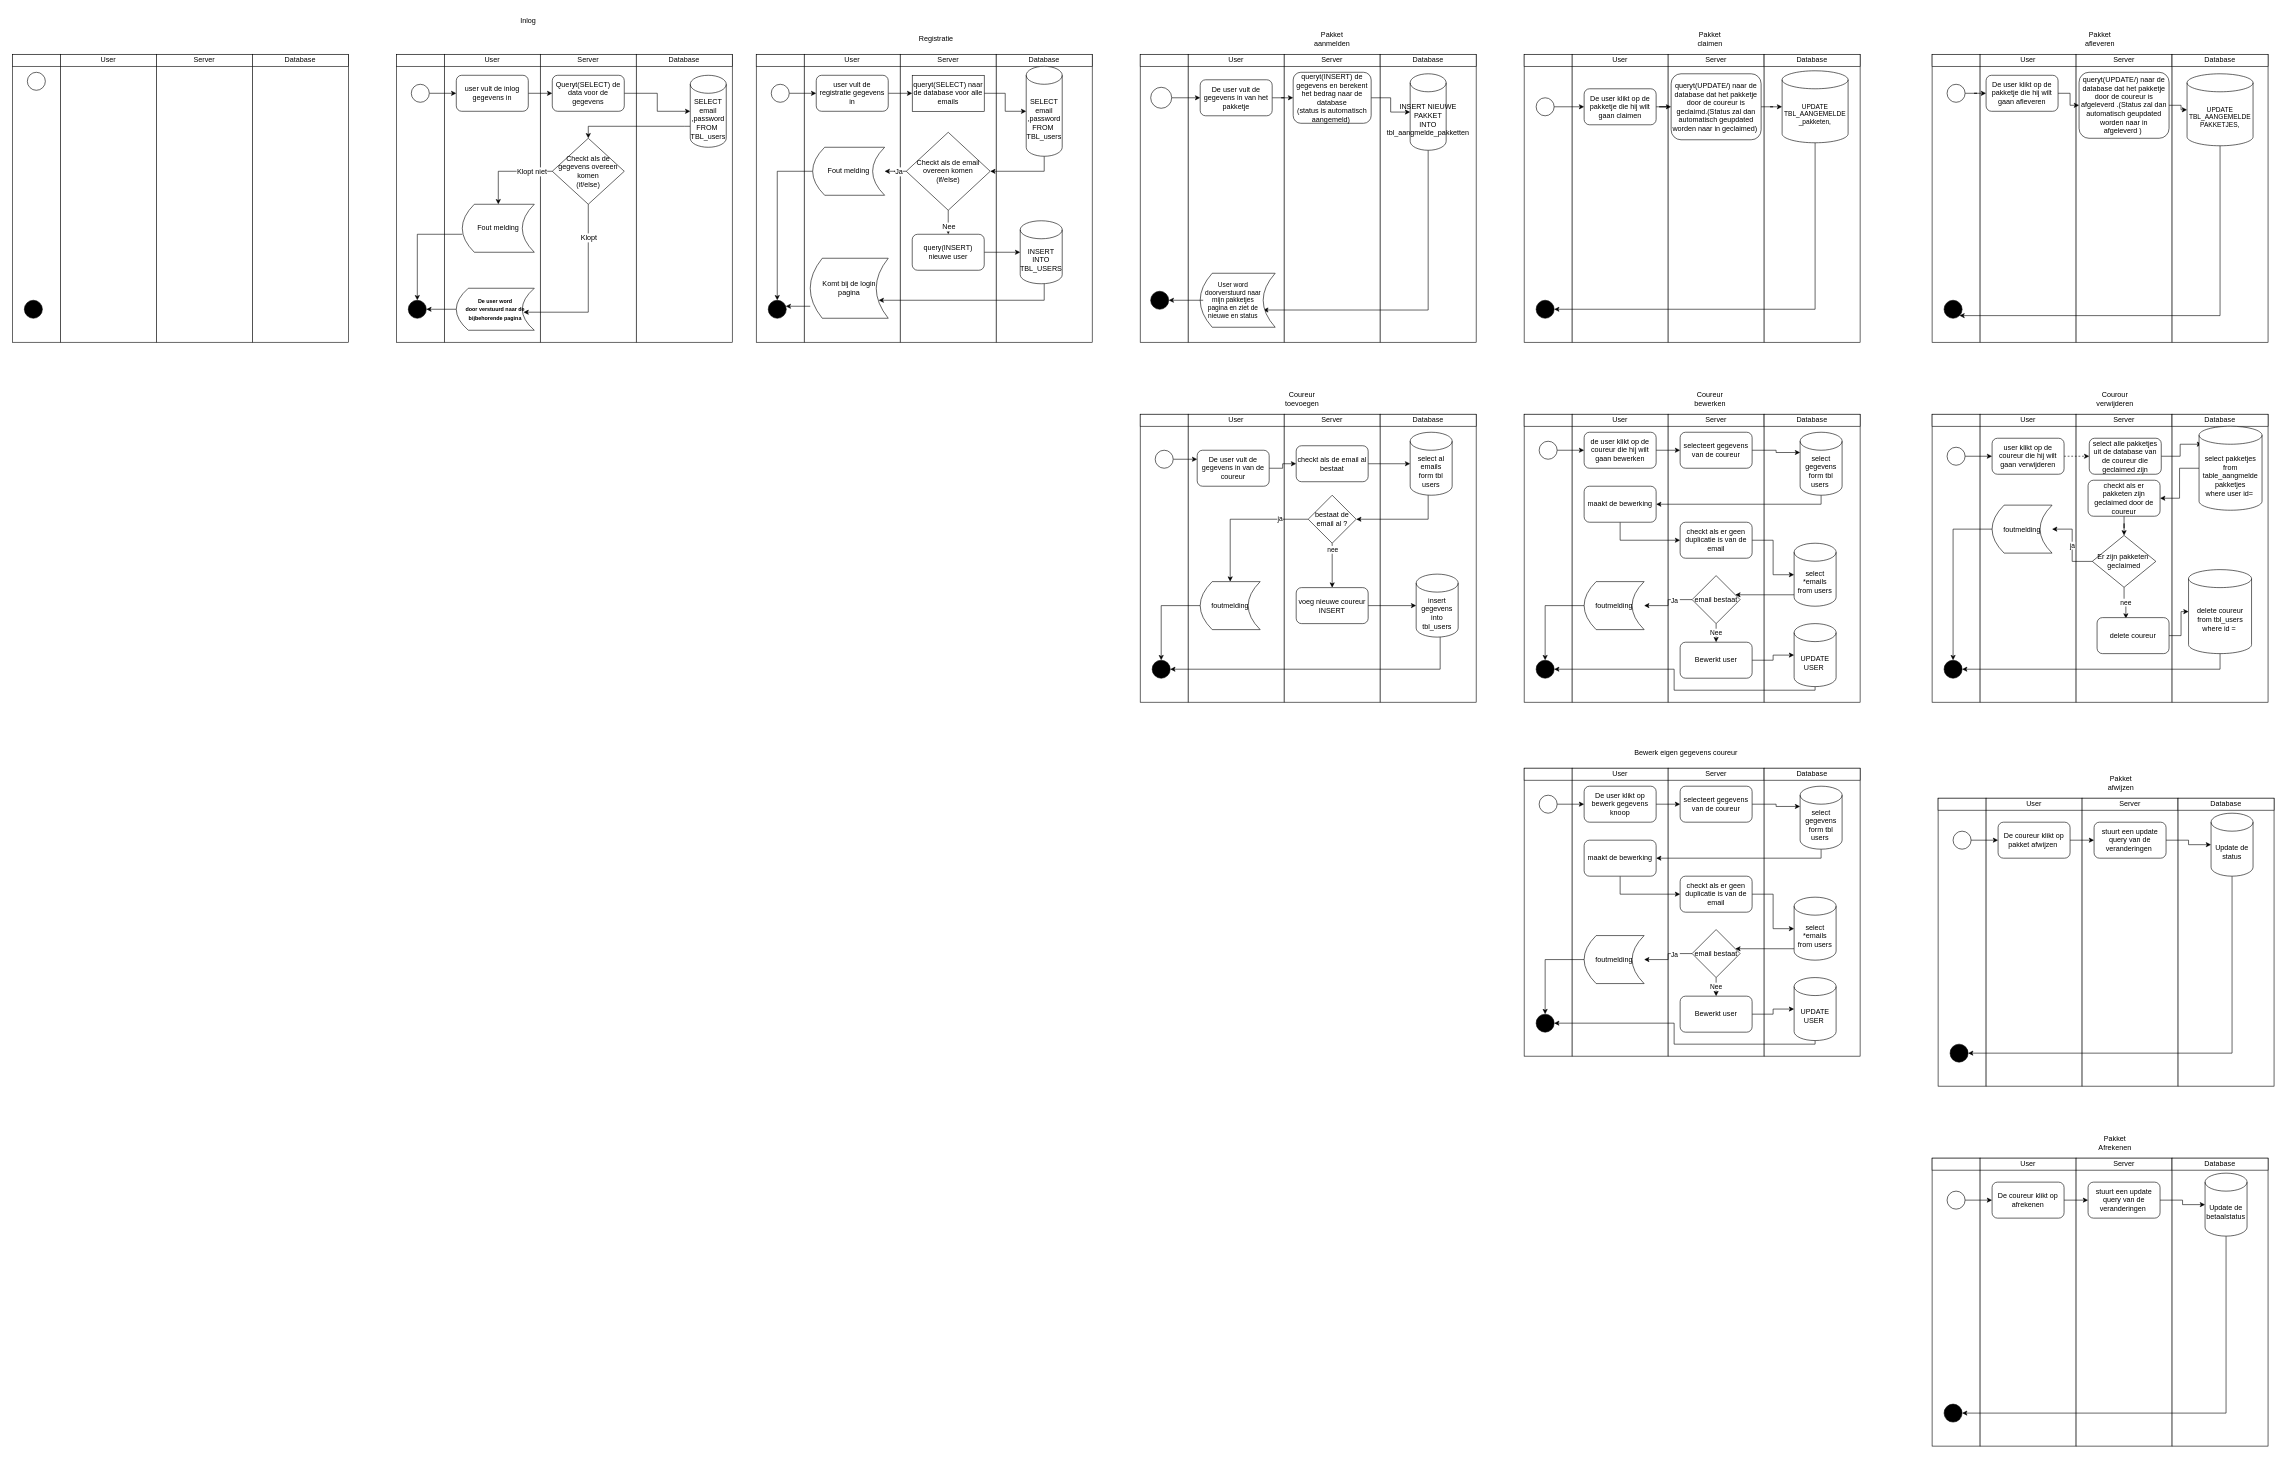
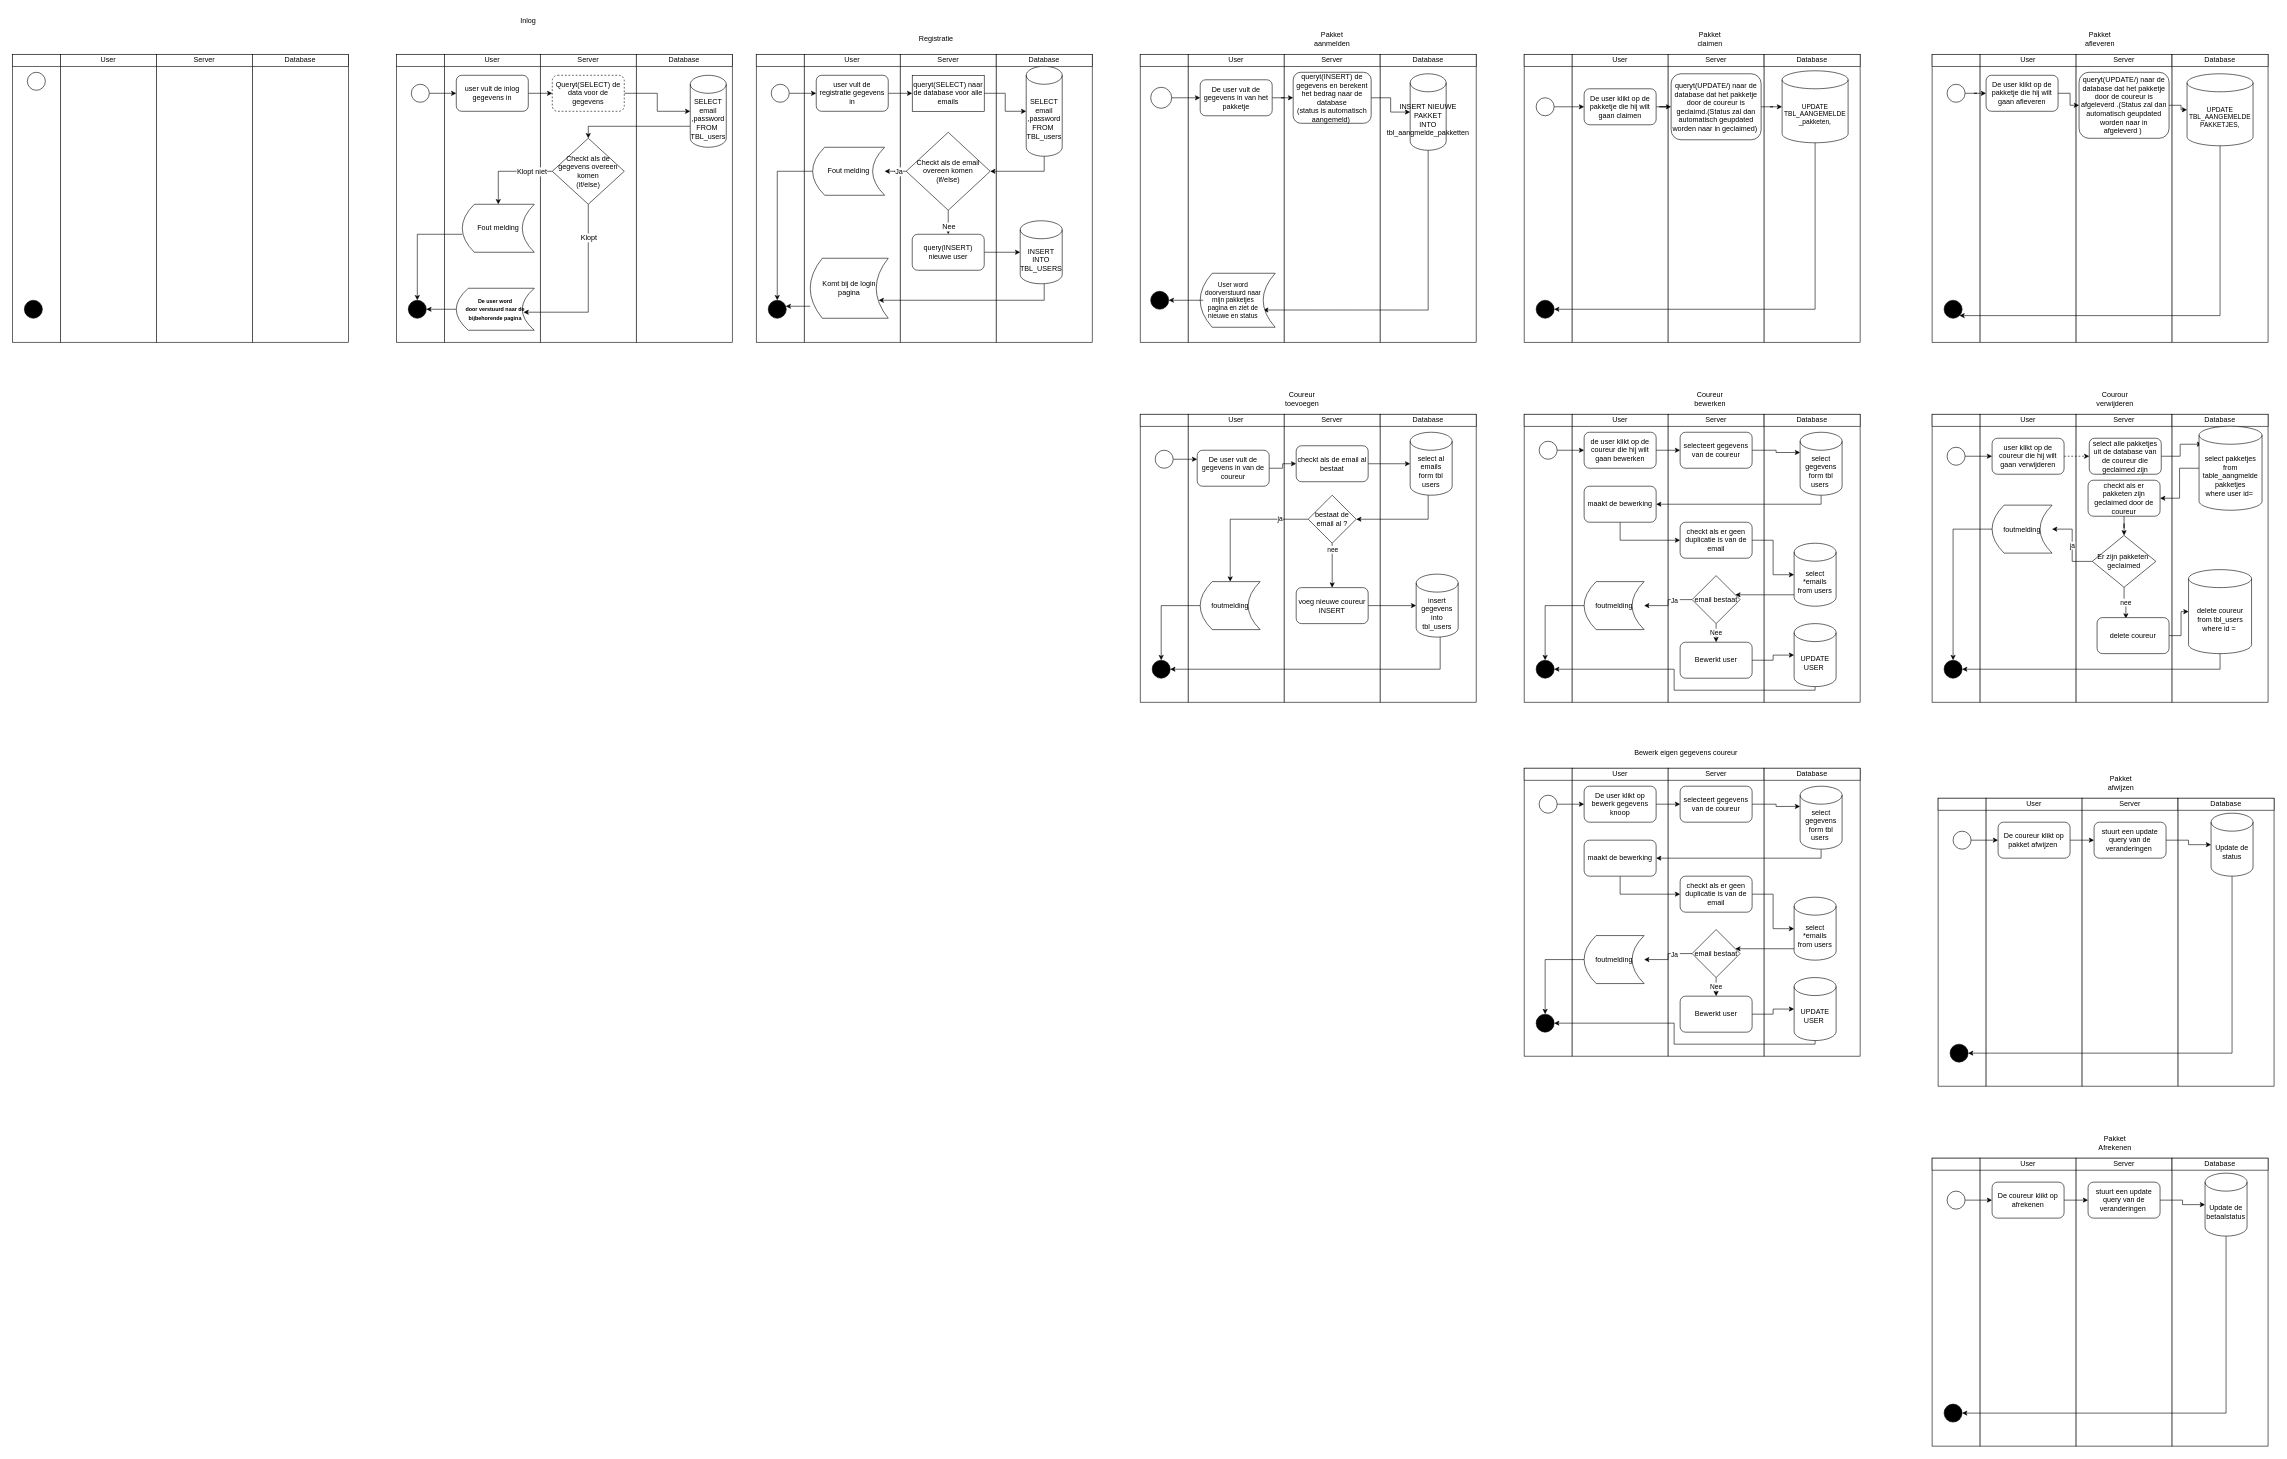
node "Queryt(SELECT) de data voor de gegevens": style solid -> dashed
